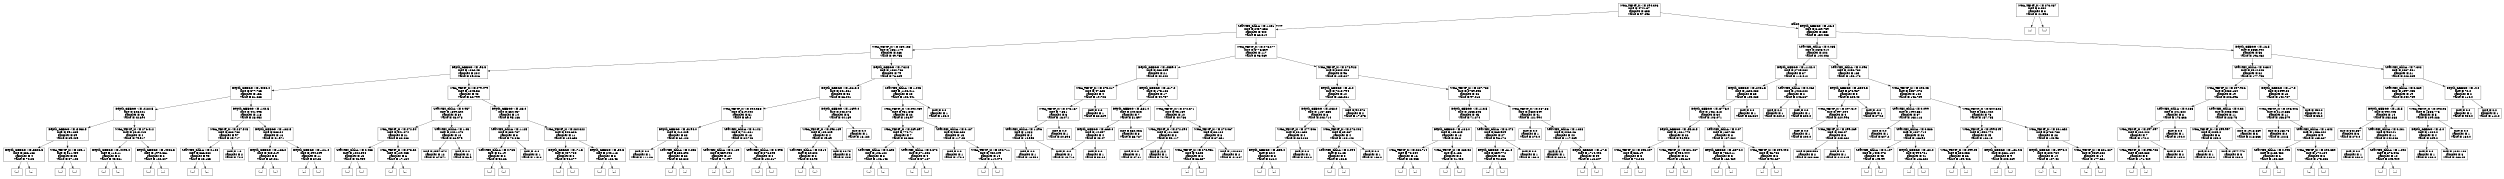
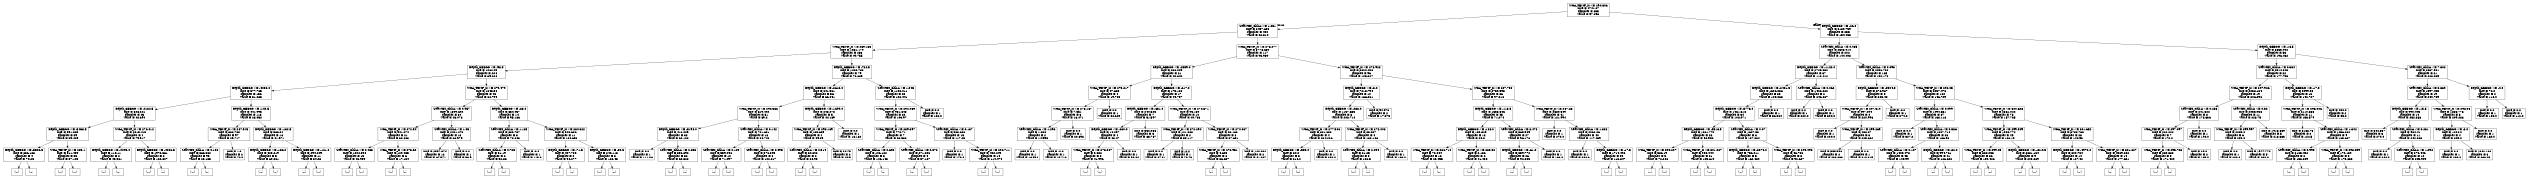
node "mse = 0.0 samples = 1 value = 930.0": label "mse = 0.0 samples = 1 value = 930.0" -> "mse = 0.0 samples = 1 value = 130.0"
edge "Depth_GEBCO <= -660.0 mse = 14.057 samples = 4 value = 43.47" -> "mse = -0.0 samples = 1 value = 15.716": now "Depth_GEBCO <= -660.0 mse = 14.057 samples = 4 value = 43.47" -> "WOA_TEMP_K <= 273.087 mse = 3.832 samples = 3 value = 41.996"
